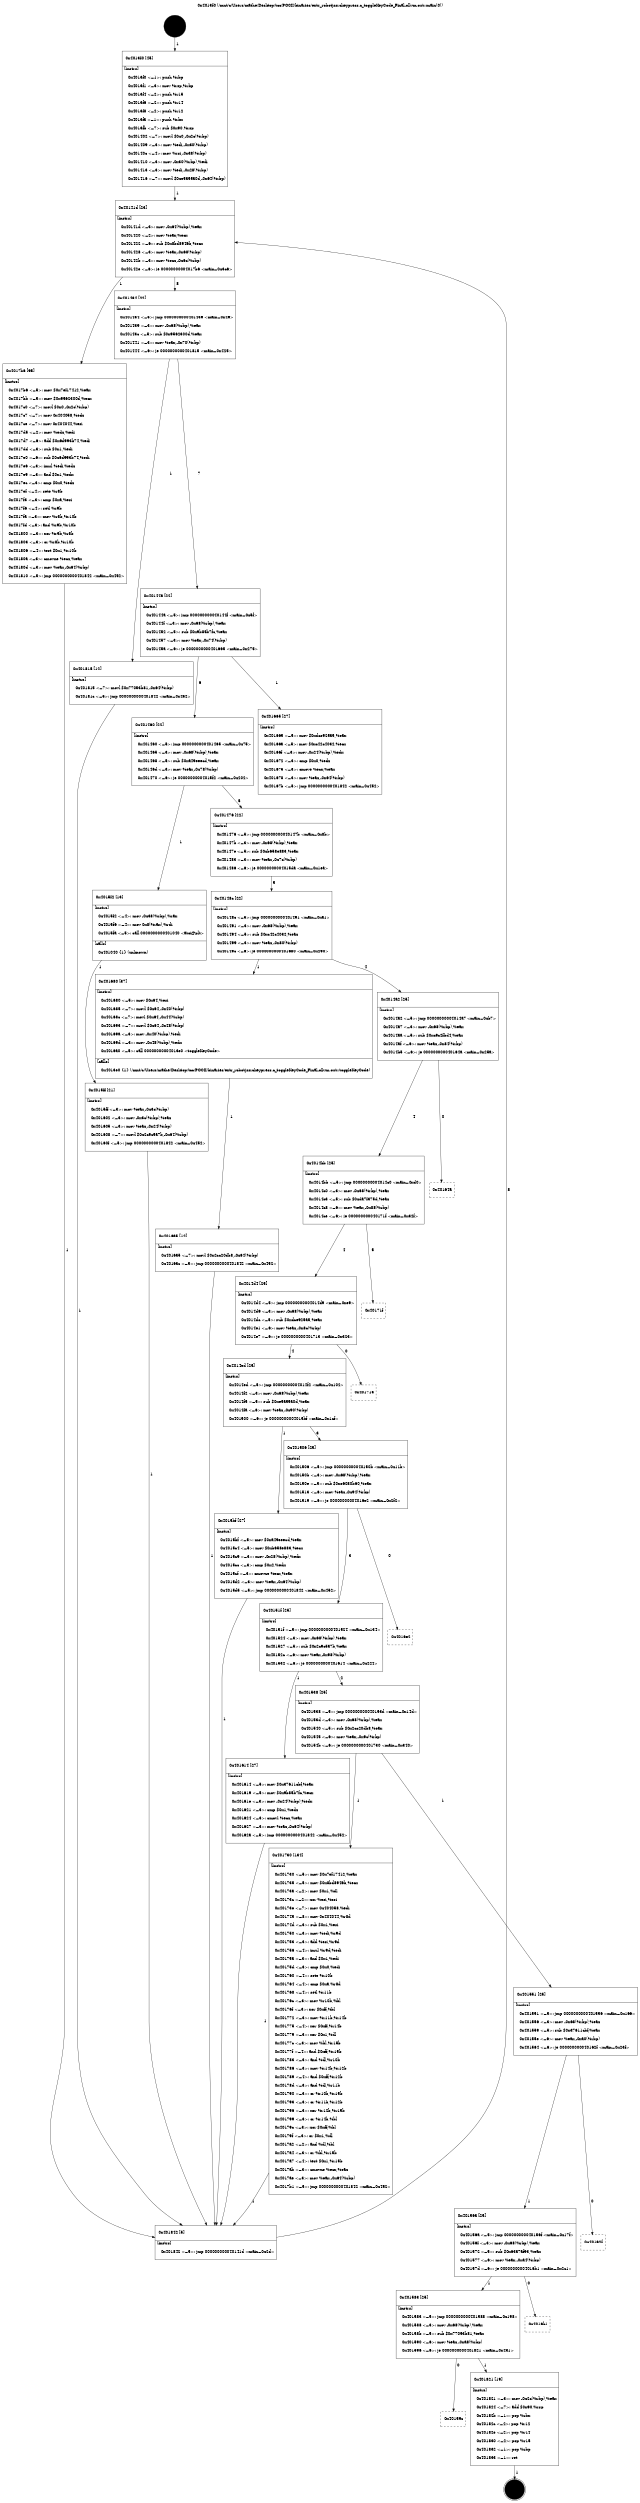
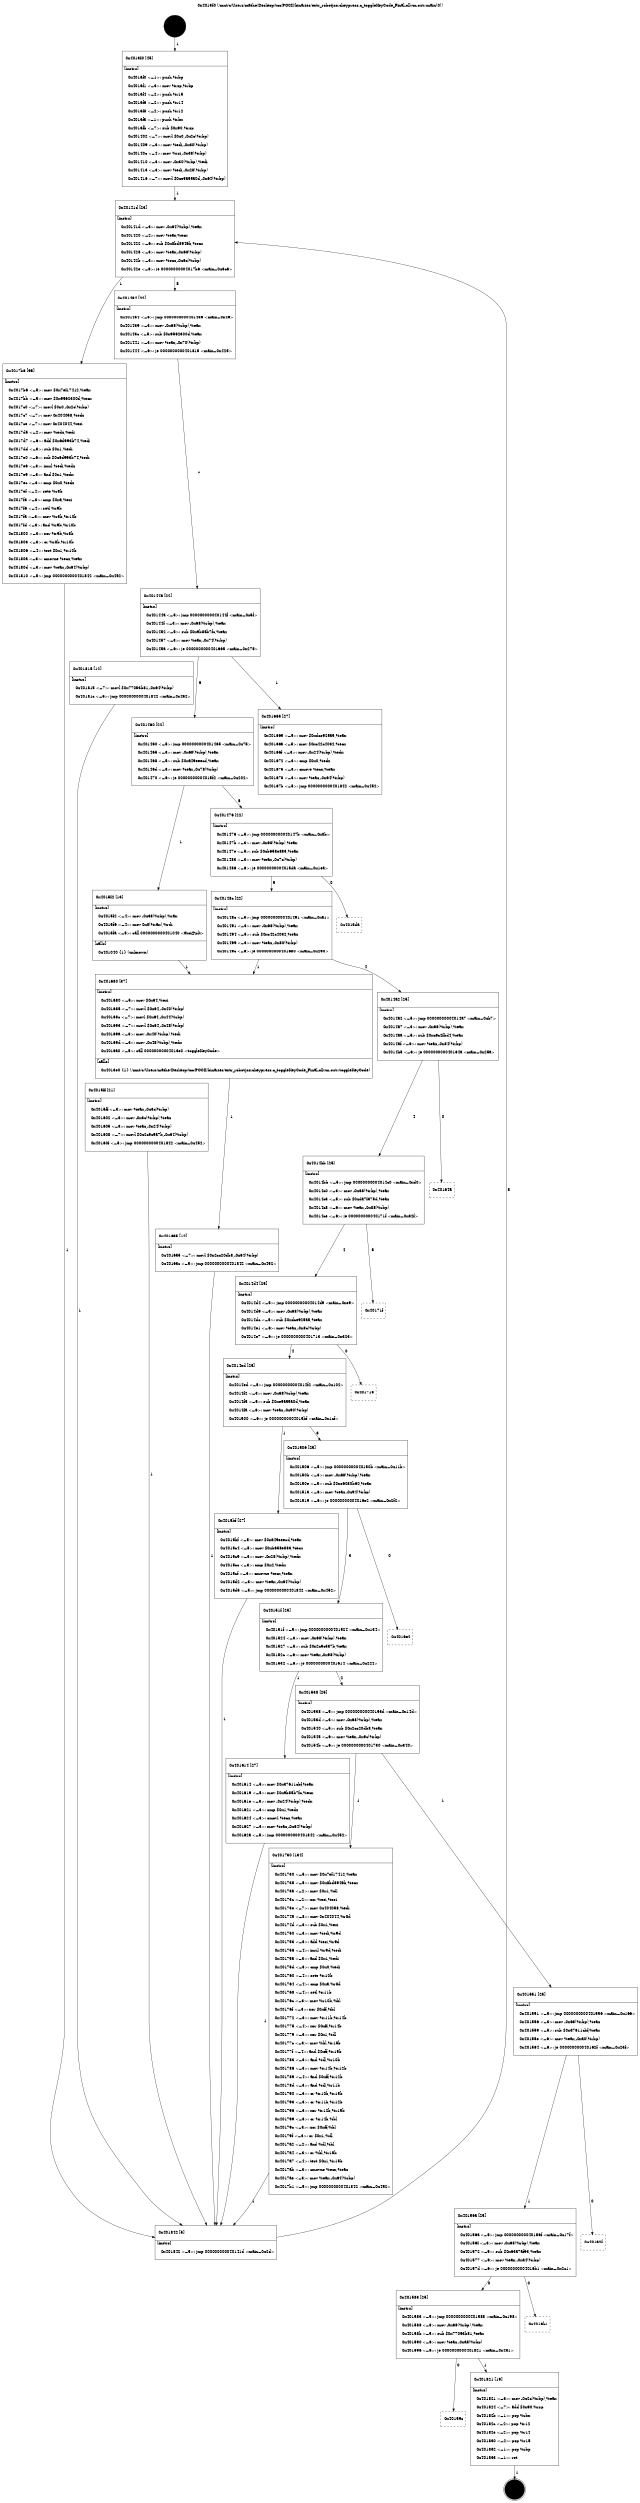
edge "0x401434 [22]" -> "0x401815 [12]": removed, label "1"
node "0x4015da": added
edge "0x4015f2 [13]" -> "0x4015ff [21]": now "0x4015f2 [13]" -> "0x401680 [37]"
edge "0x40156a [25]" -> "0x401583 [25]": label " 1" -> " 0"
